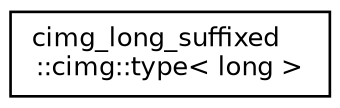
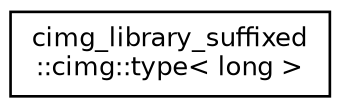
node "cimg_long_suffixed ::cimg::type< long >": label "cimg_long_suffixed ::cimg::type< long >" -> "cimg_library_suffixed ::cimg::type< long >"
